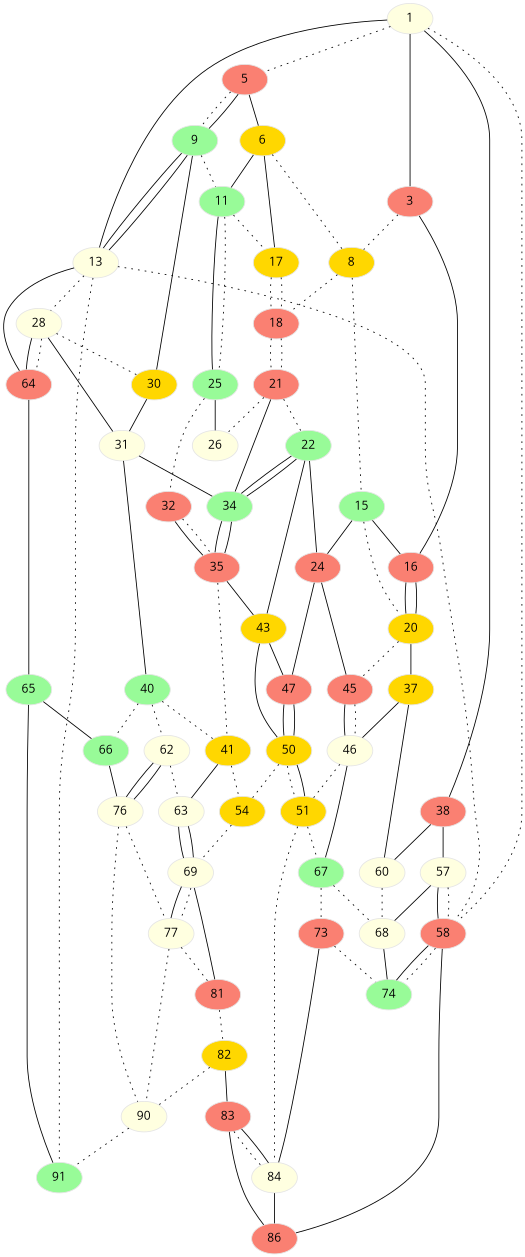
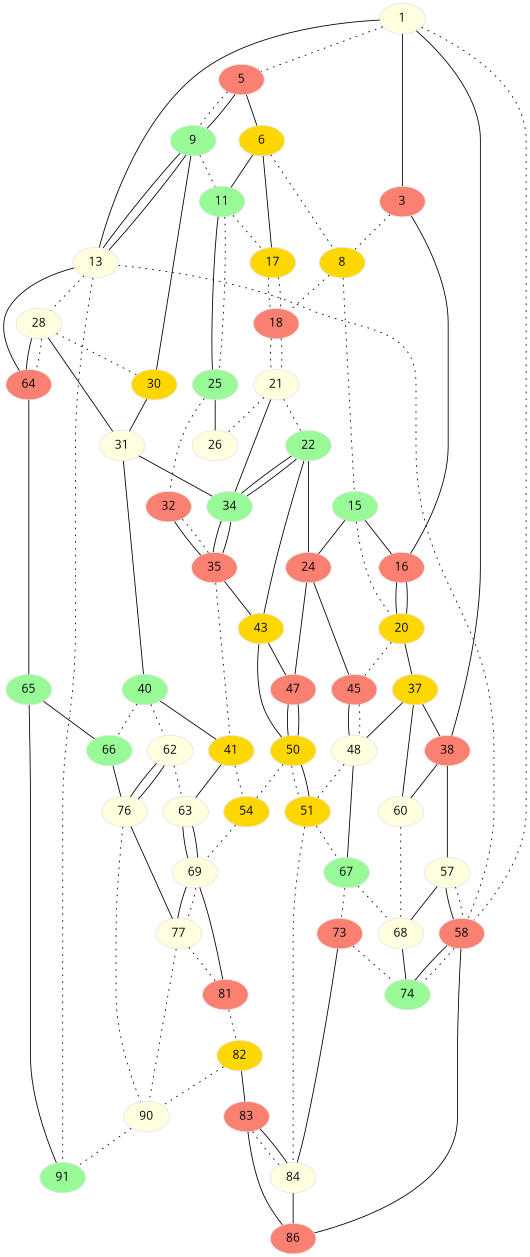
node "21": fillcolor salmon -> lightyellow
edge "40" -- "41": style dotted -> solid
edge "37" -- "38": added
node "46": label "46" -> "48"
edge "76" -- "77": style dotted -> solid
